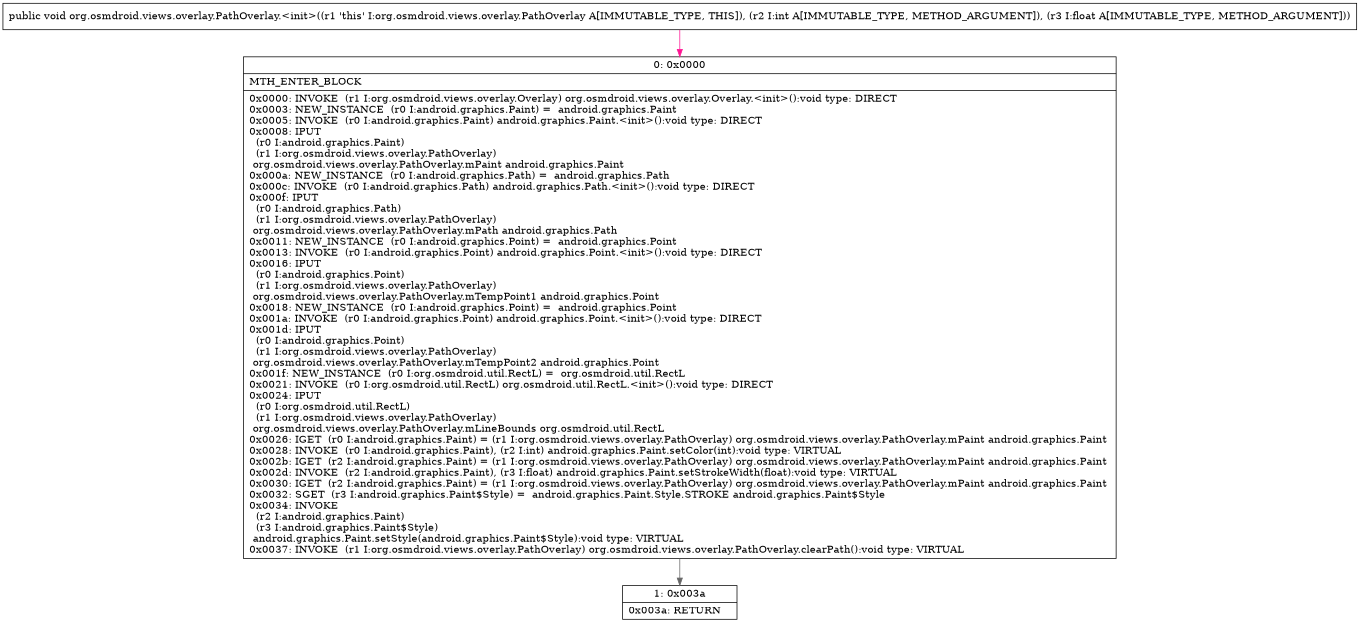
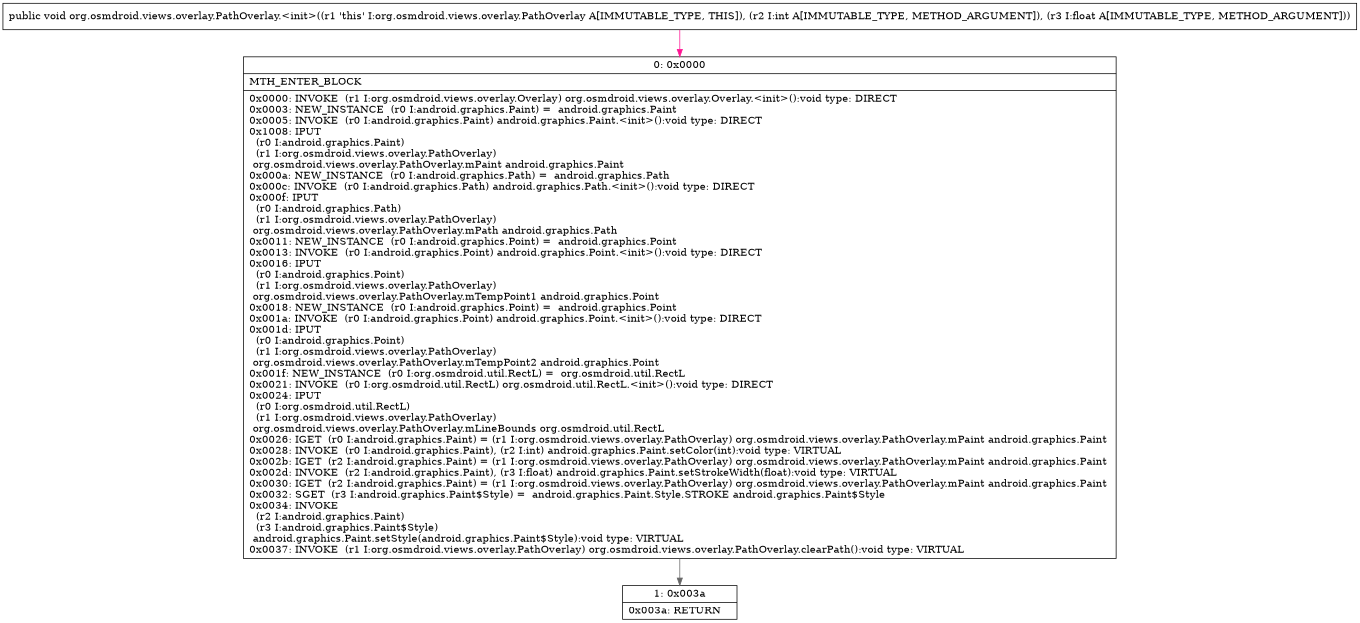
node "0: 0x0000": text "0x0008: IPUT" -> "0x1008: IPUT"
